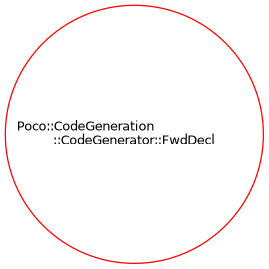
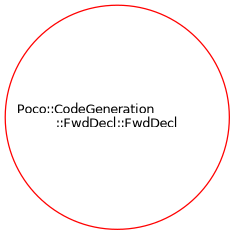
node "Poco::CodeGeneration ::CodeGenerator::FwdDecl": label "Poco::CodeGeneration ::CodeGenerator::FwdDecl" -> "Poco::CodeGeneration ::FwdDecl::FwdDecl"
